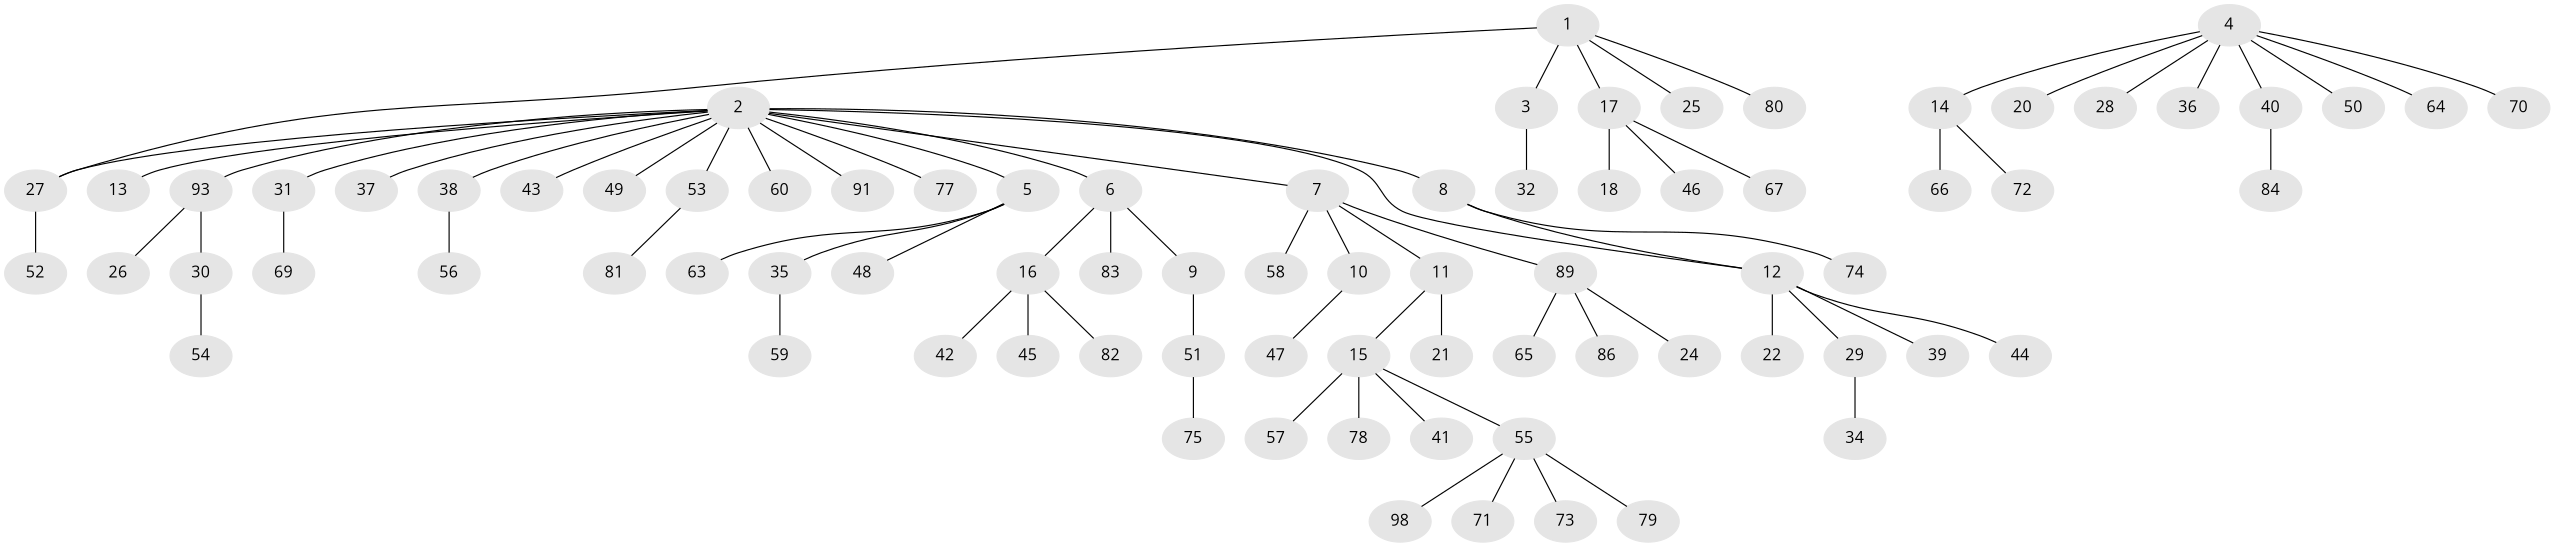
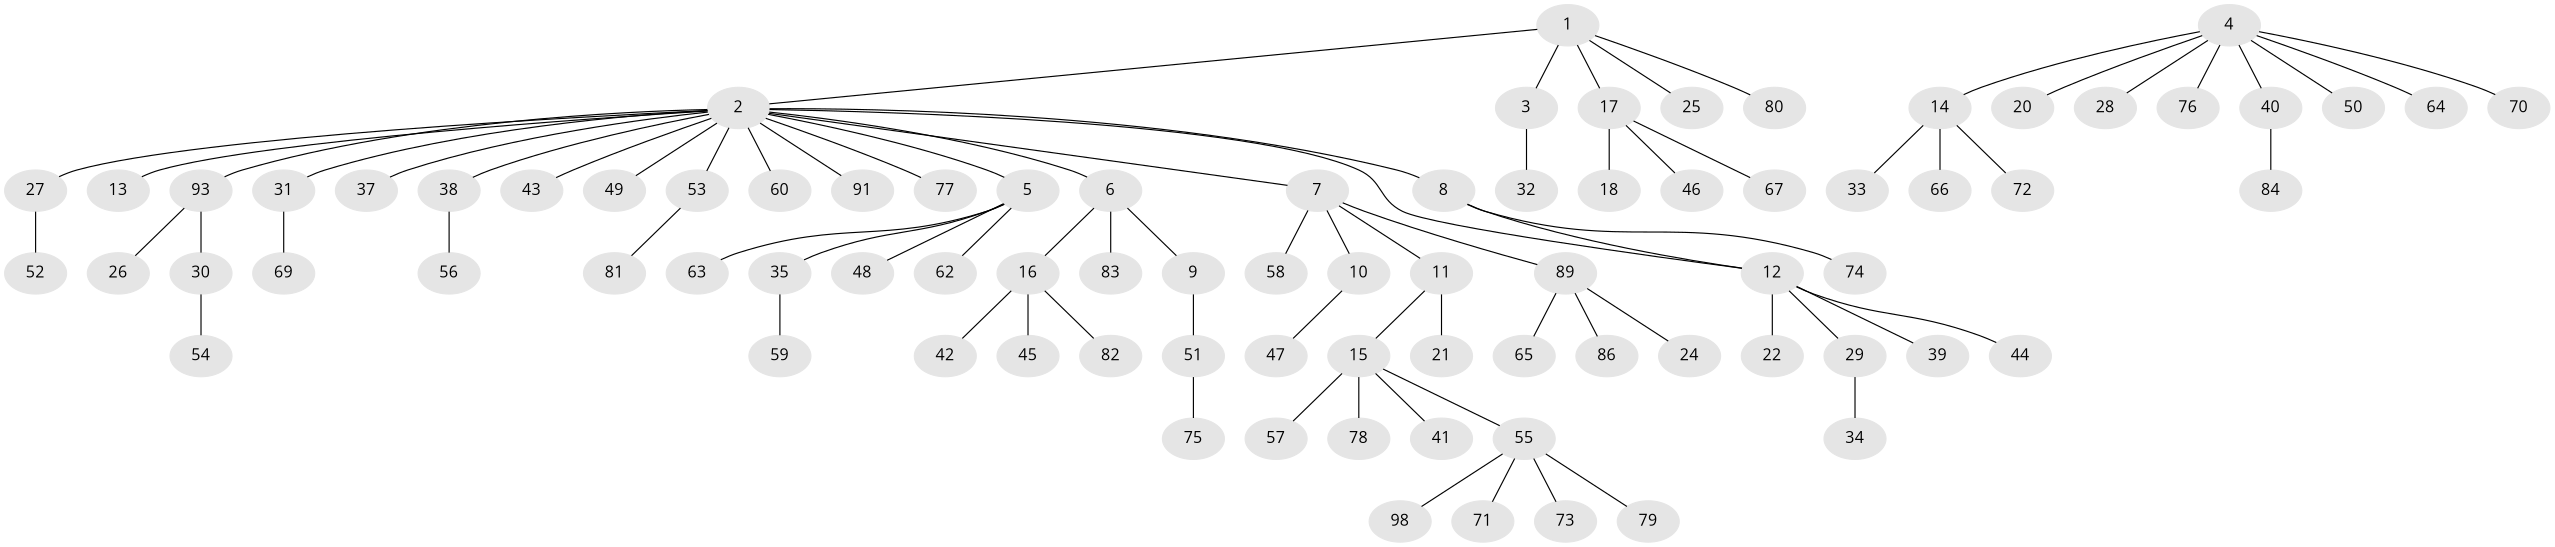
edge "1" -- "27": now "1" -- "2"
node "36": label "36" -> "76"
node "33": added
node "62": added
